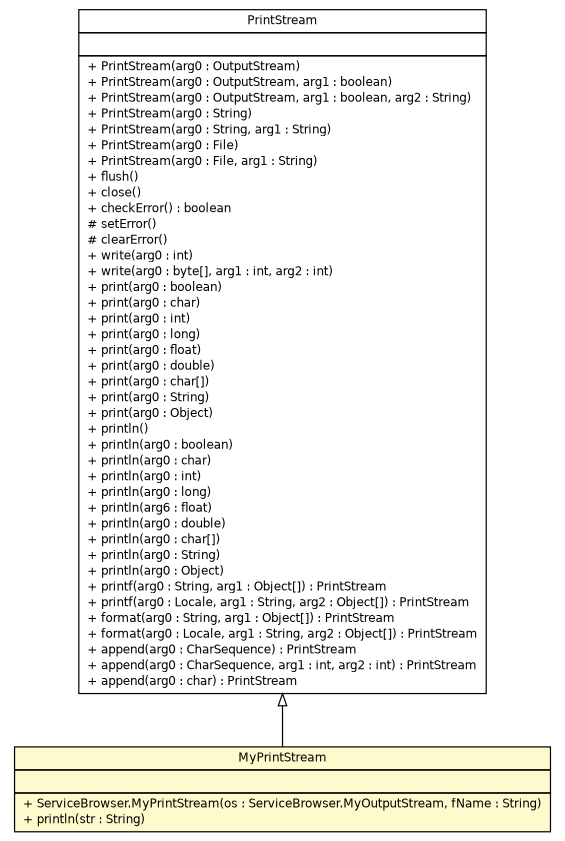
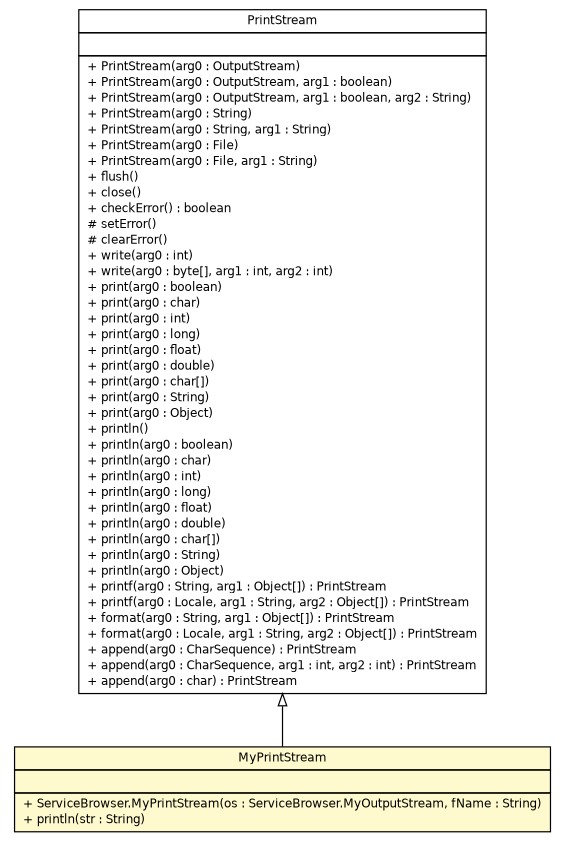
node "PrintStream": text "+ println(arg6 : float)" -> "+ println(arg0 : float)"
